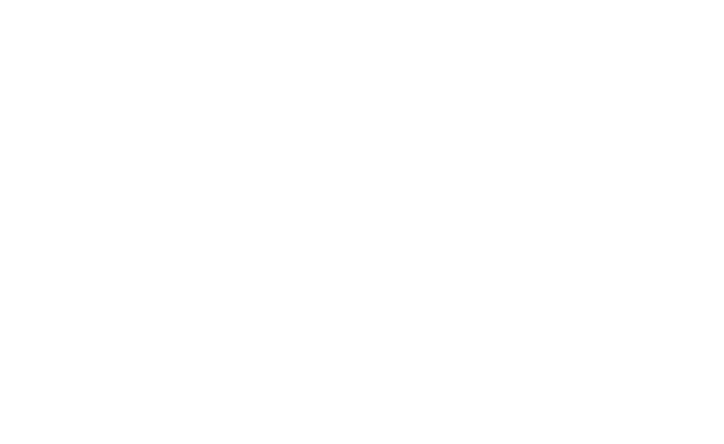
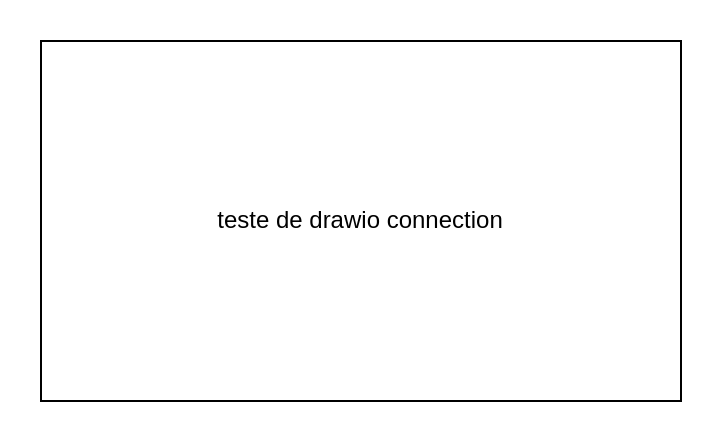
node "teste de drawio connection": added
